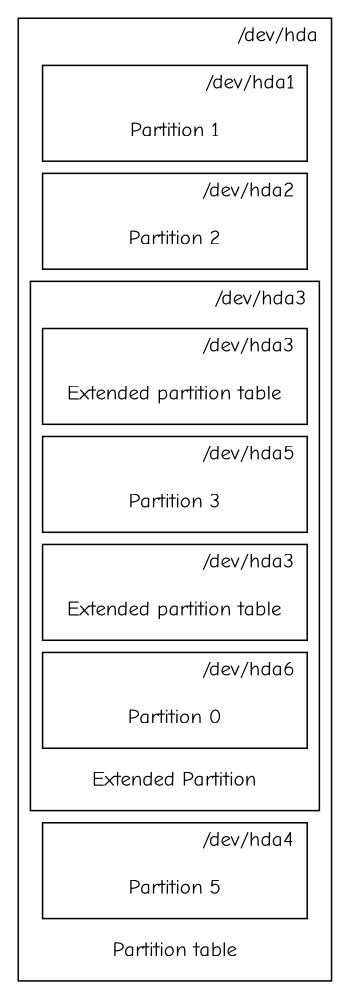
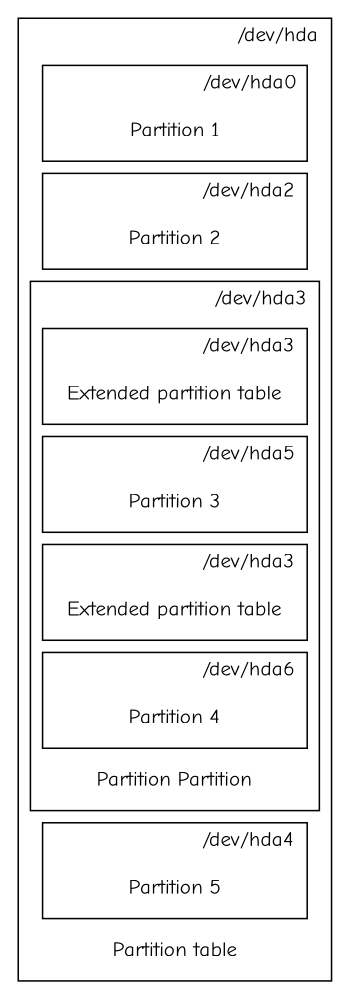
cluster "/dev/hda1": label "/dev/hda1" -> "/dev/hda0"
node "Partition 0": label "Partition 0" -> "Partition 4"
node "Extended Partition": label "Extended Partition" -> "Partition Partition"
